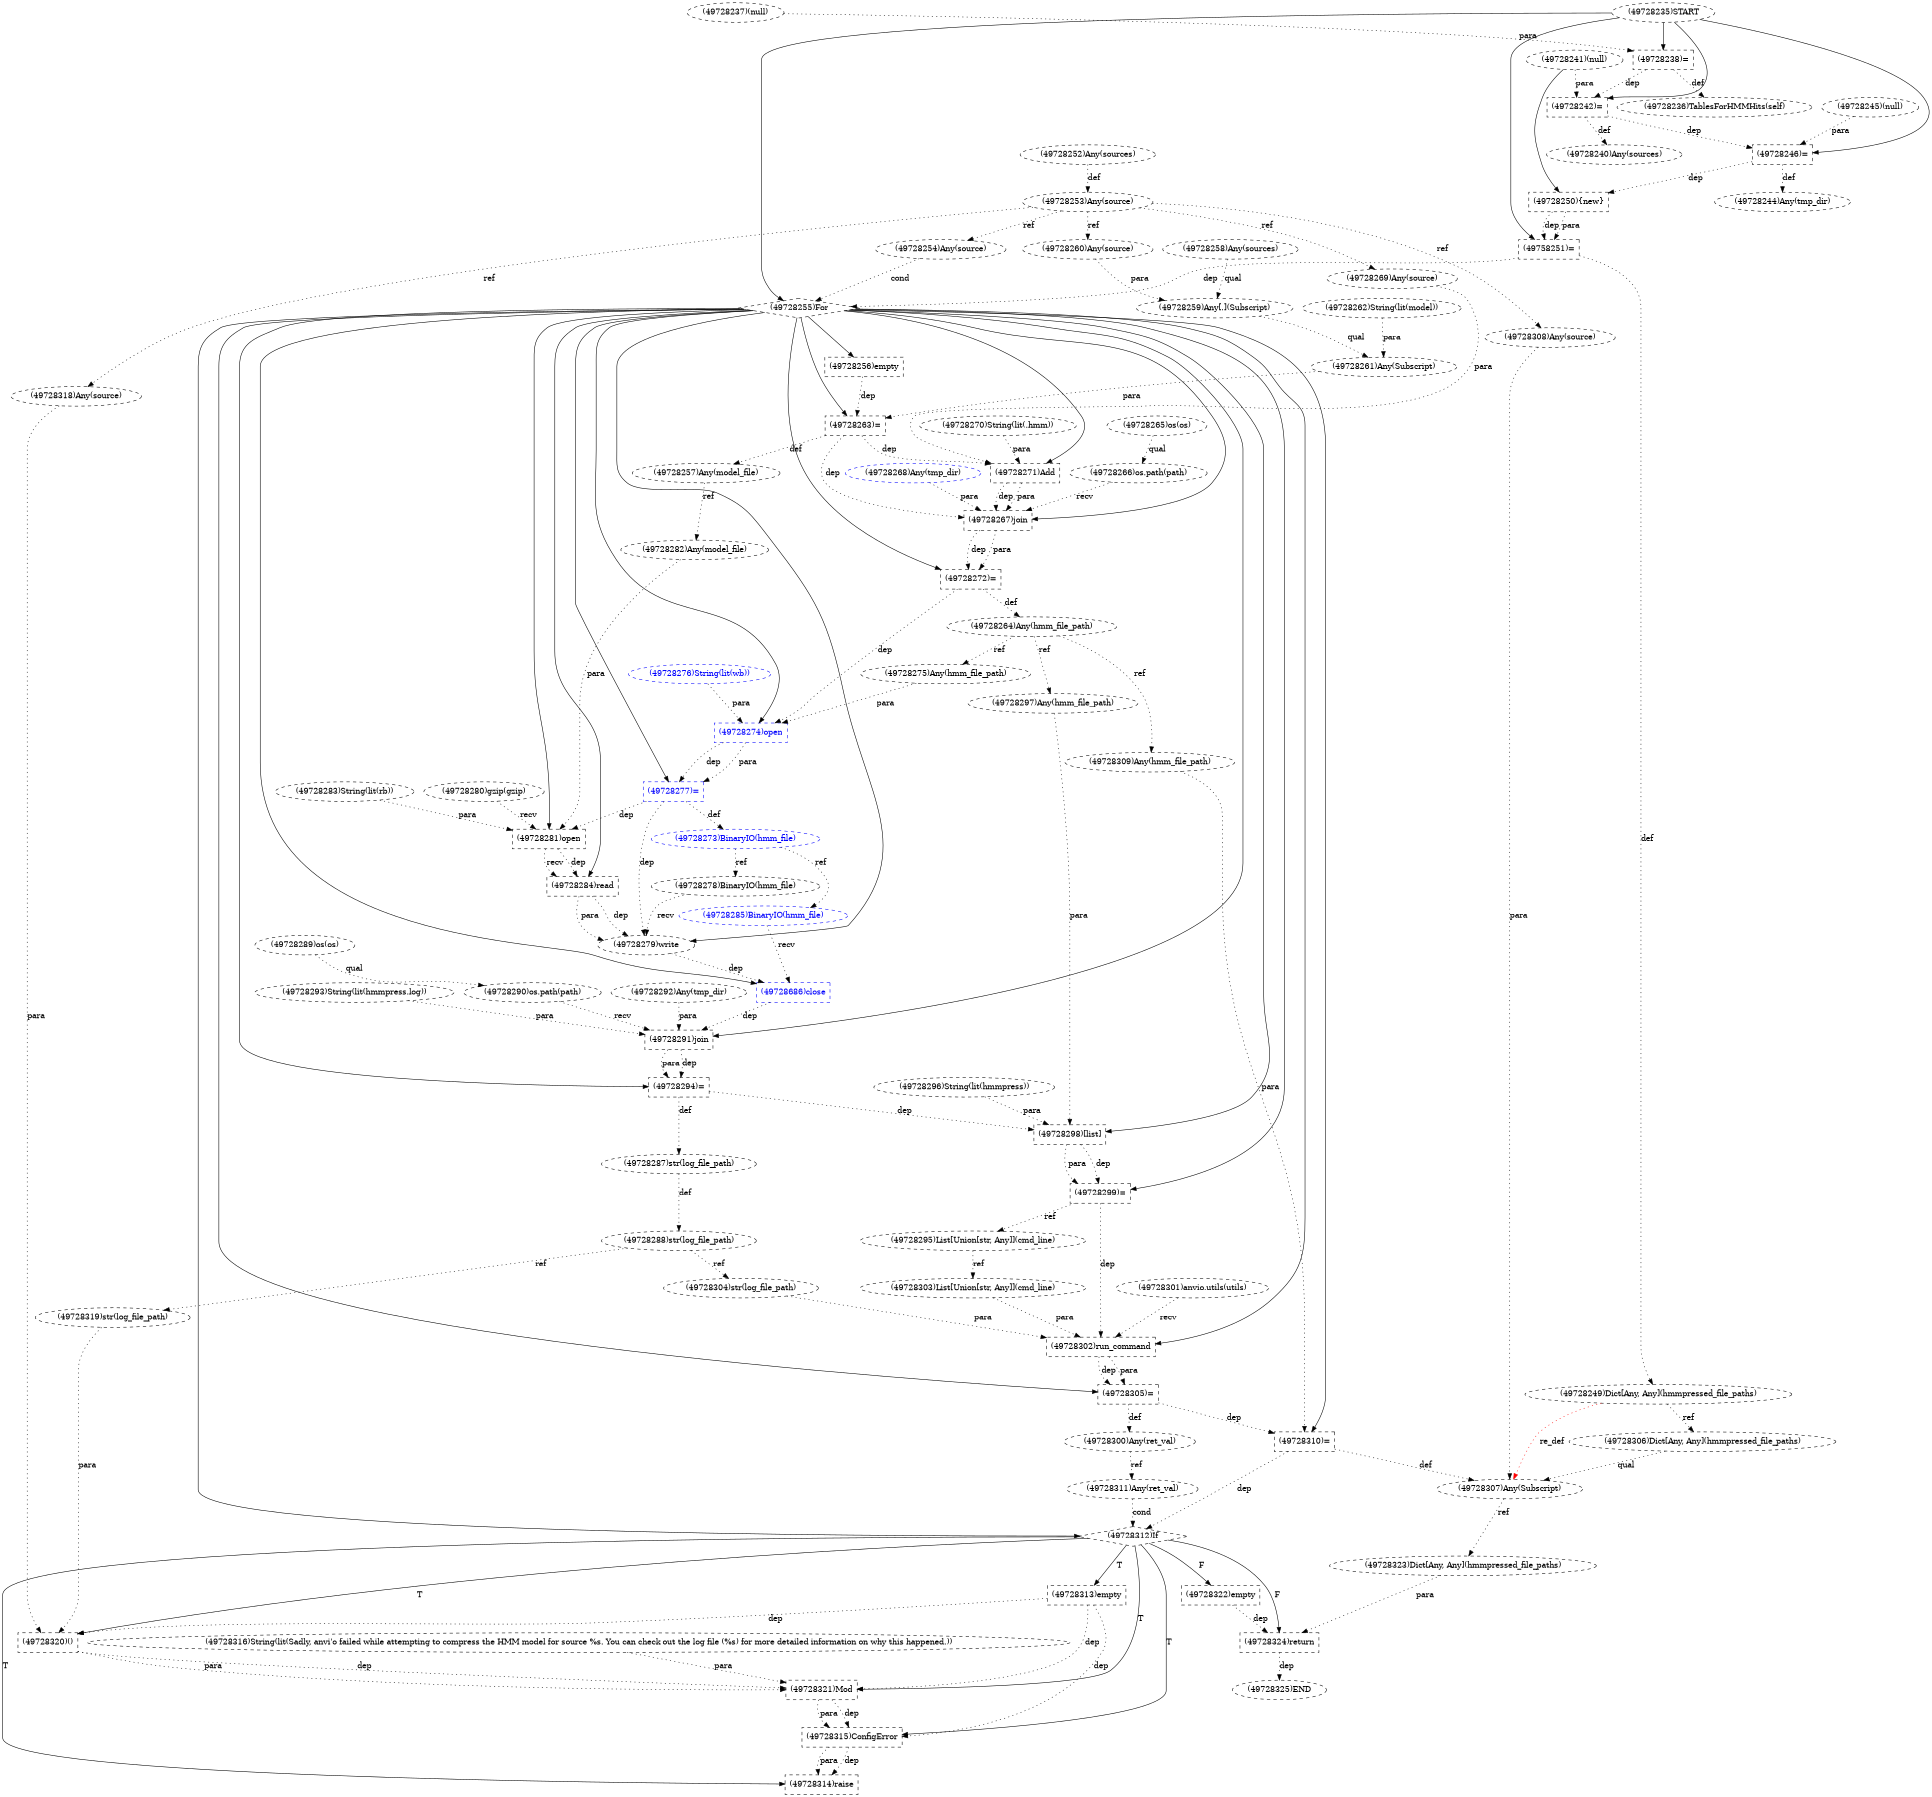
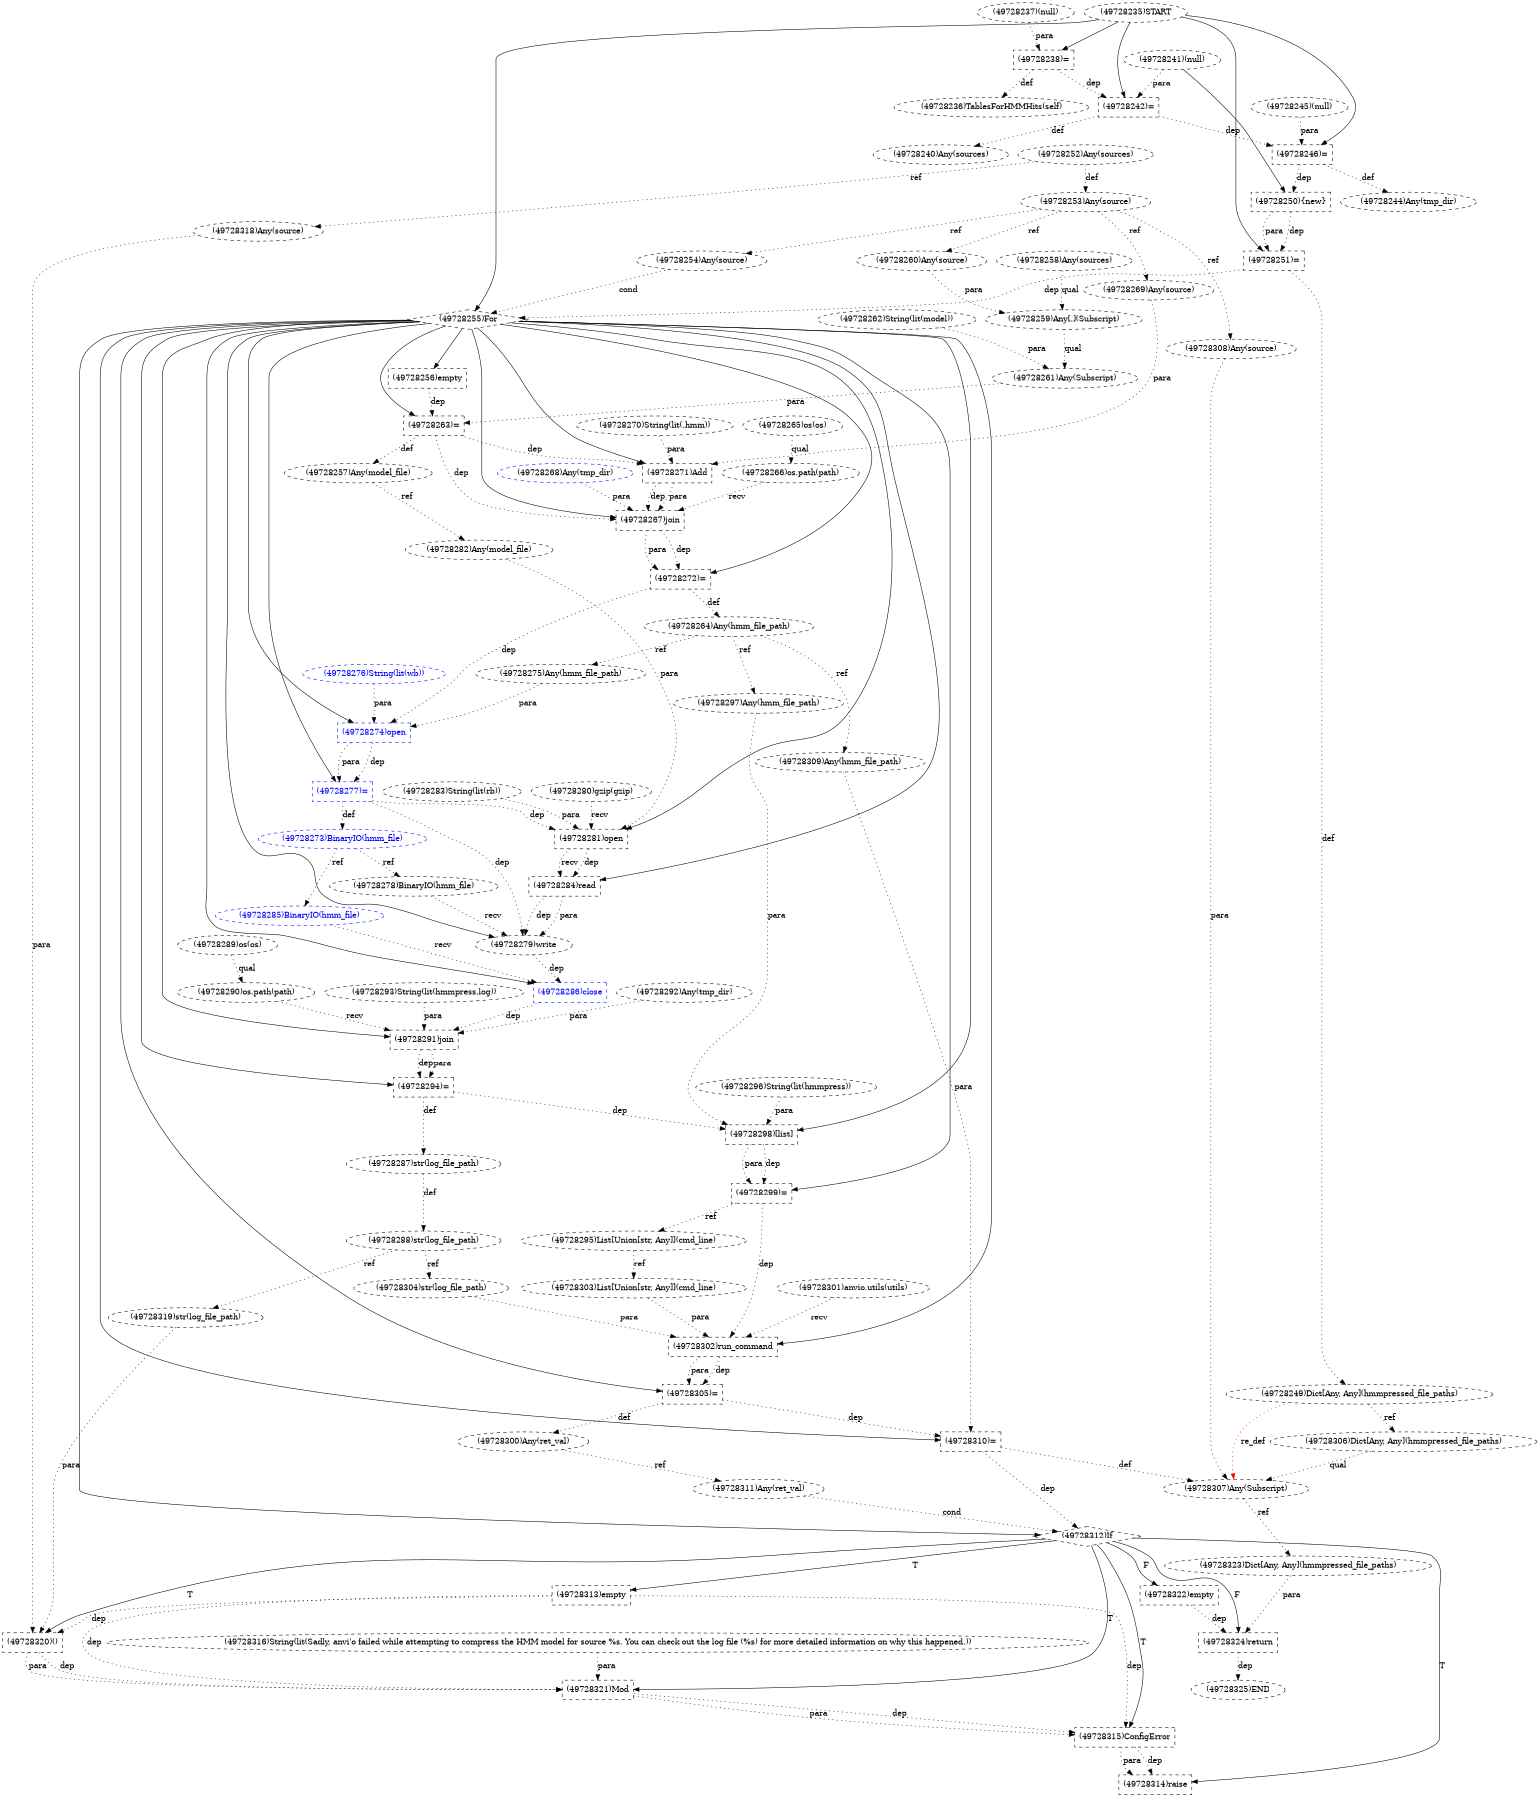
node "(49758251)=": label "(49758251)=" -> "(49728251)="
edge "(49728253)Any(source)" -> "(49728318)Any(source)": now "(49728252)Any(sources)" -> "(49728318)Any(source)"
node "(49728686)close": label "(49728686)close" -> "(49728286)close"
